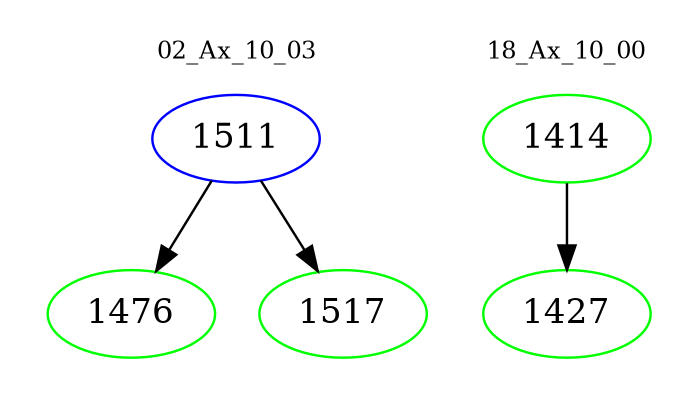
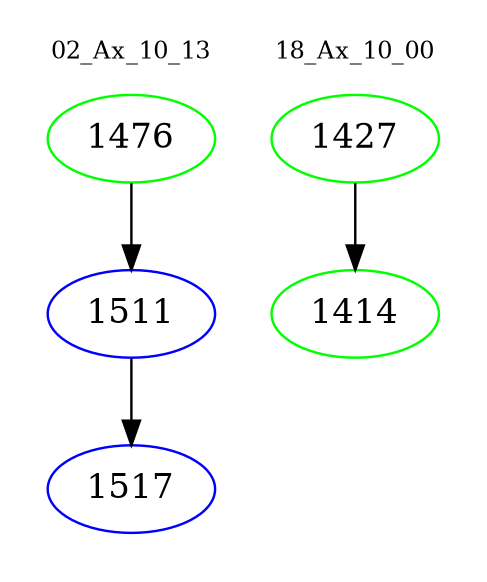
cluster "02_Ax_10_03": label "02_Ax_10_03" -> "02_Ax_10_13"
edge "1414" -> "1427": reversed
edge "1511" -> "1476": reversed
node "1517": color green -> blue
